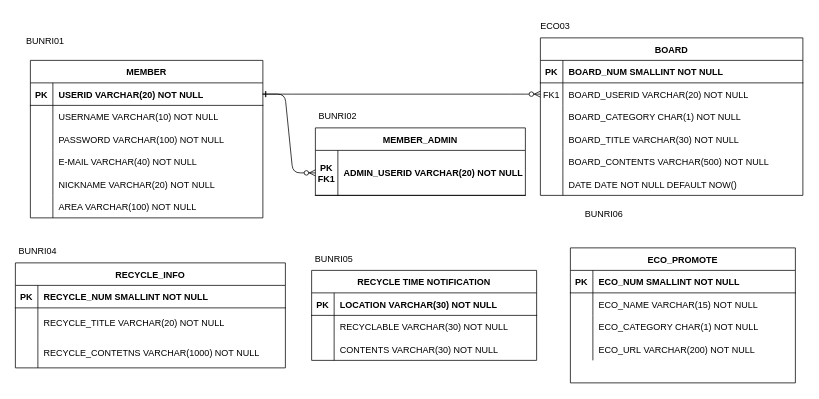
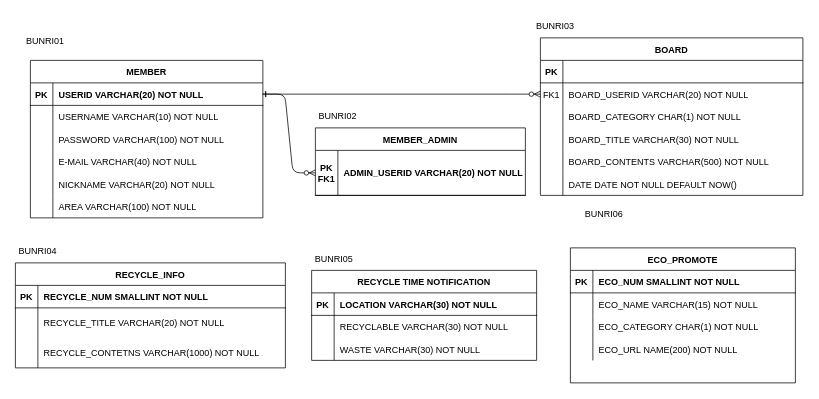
node "ECO03": label "ECO03" -> "BUNRI03"
node "BOARD_NUM SMALLINT NOT NULL": removed
node "CONTENTS VARCHAR(30) NOT NULL": label "CONTENTS VARCHAR(30) NOT NULL" -> "WASTE VARCHAR(30) NOT NULL"
node "ECO_URL VARCHAR(200) NOT NULL": label "ECO_URL VARCHAR(200) NOT NULL" -> "ECO_URL NAME(200) NOT NULL"
